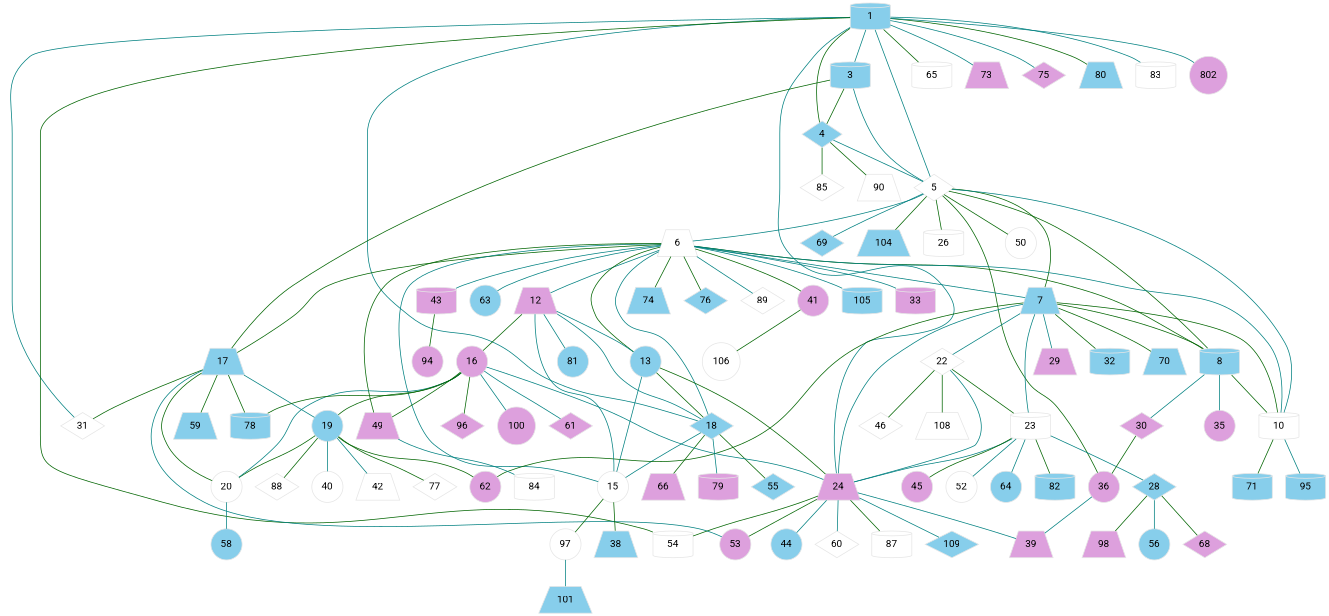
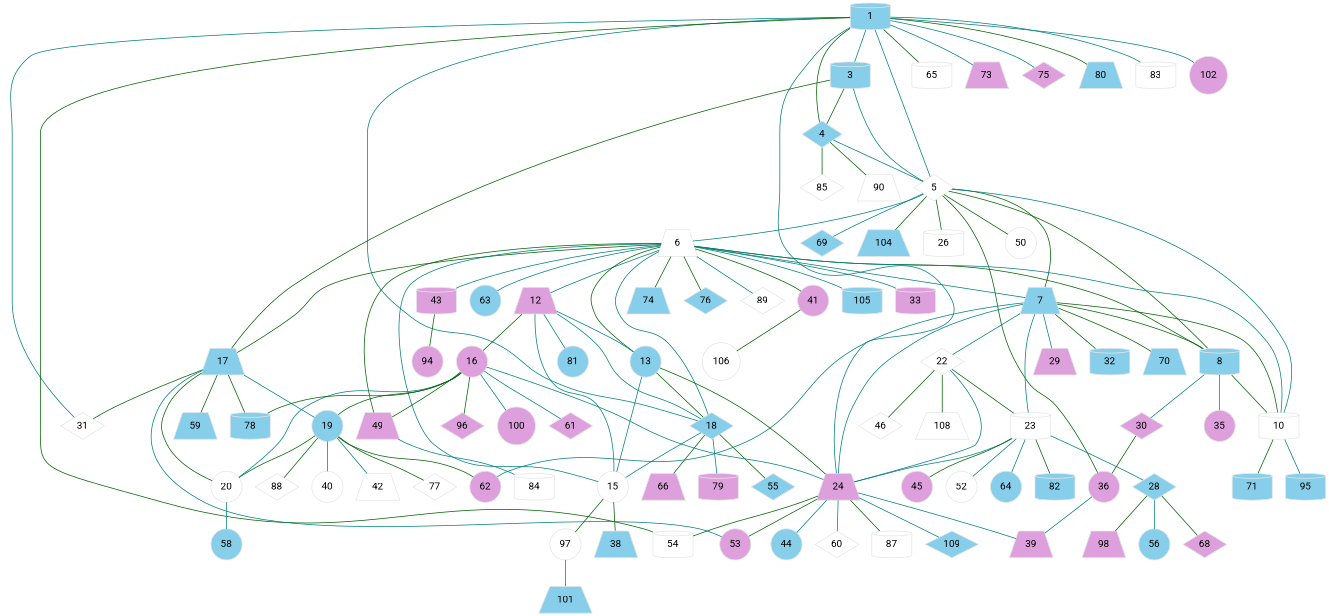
node "802": label "802" -> "102"
edge "7" -- "62": color darkgreen -> teal
